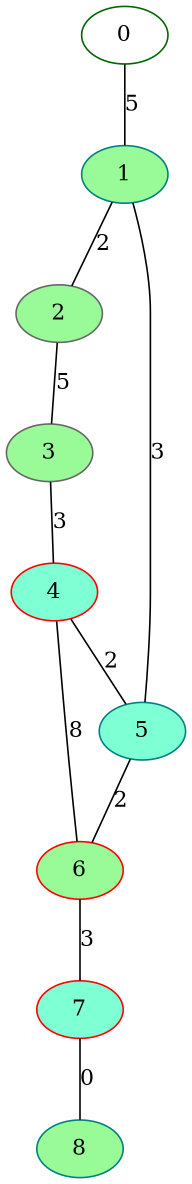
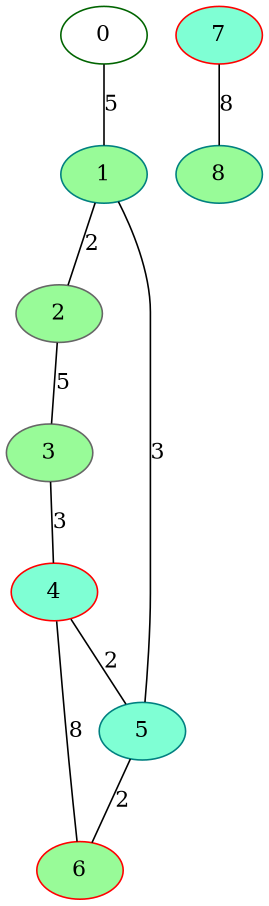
edge "6" -- "7": removed, label "3"
edge "7" -- "8": label "0" -> "8"
